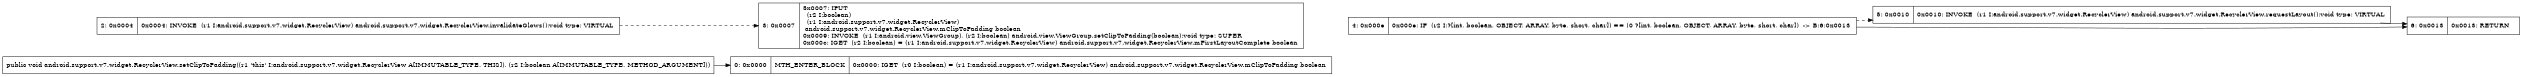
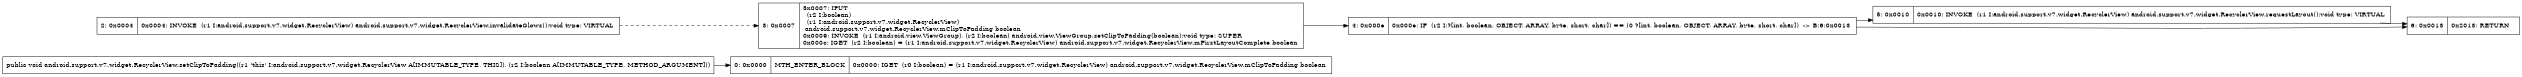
edge "4: 0x000e" -> "5: 0x0010": style dashed -> solid
edge "3: 0x0007" -> "4: 0x000e": added
node "6: 0x0013": text "0x0013: RETURN" -> "0x2013: RETURN"
